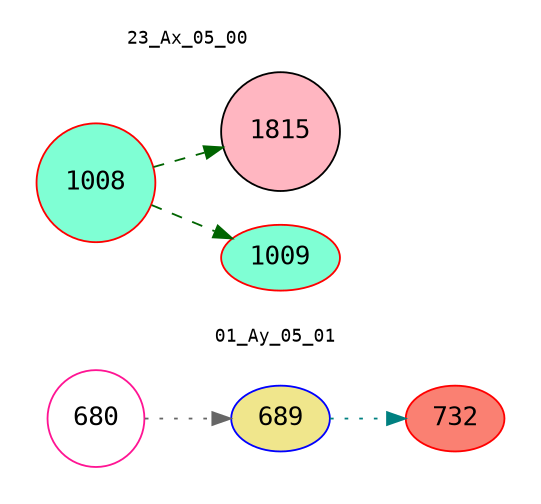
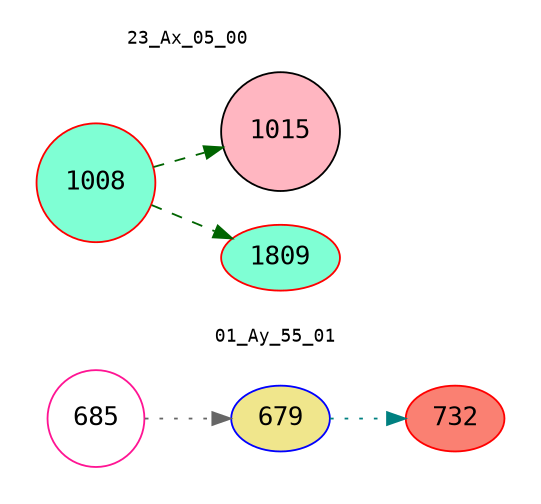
node "1815": label "1815" -> "1015"
node "1009": label "1009" -> "1809"
cluster "01_Ay_05_01": label "01_Ay_05_01" -> "01_Ay_55_01"
node "680": label "680" -> "685"
node "689": label "689" -> "679"
